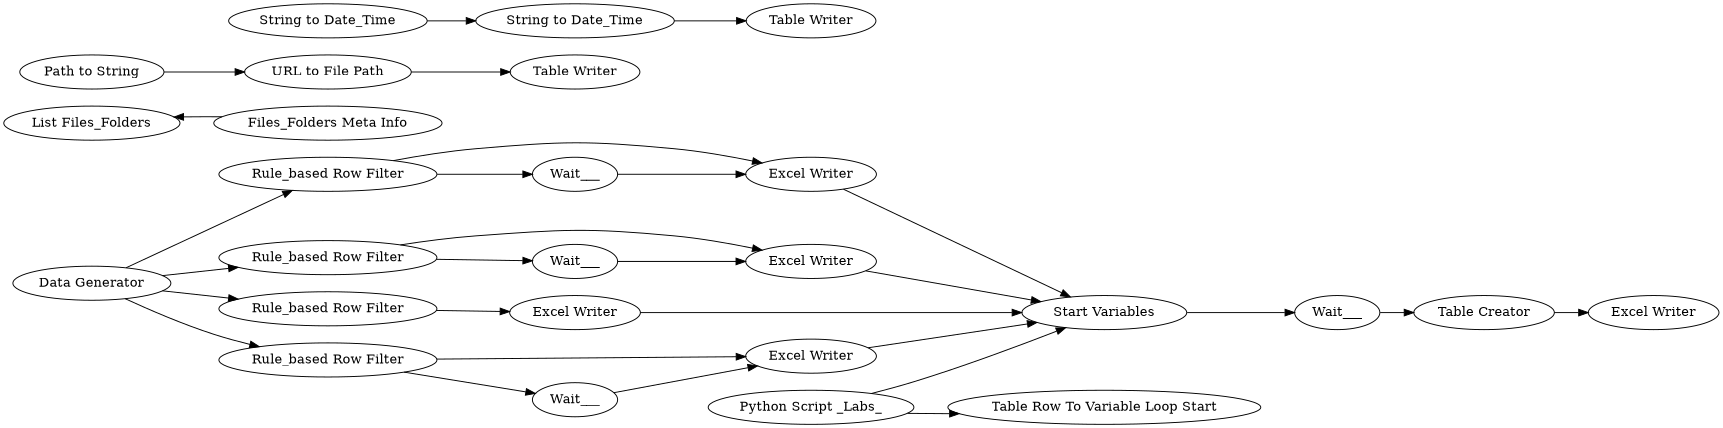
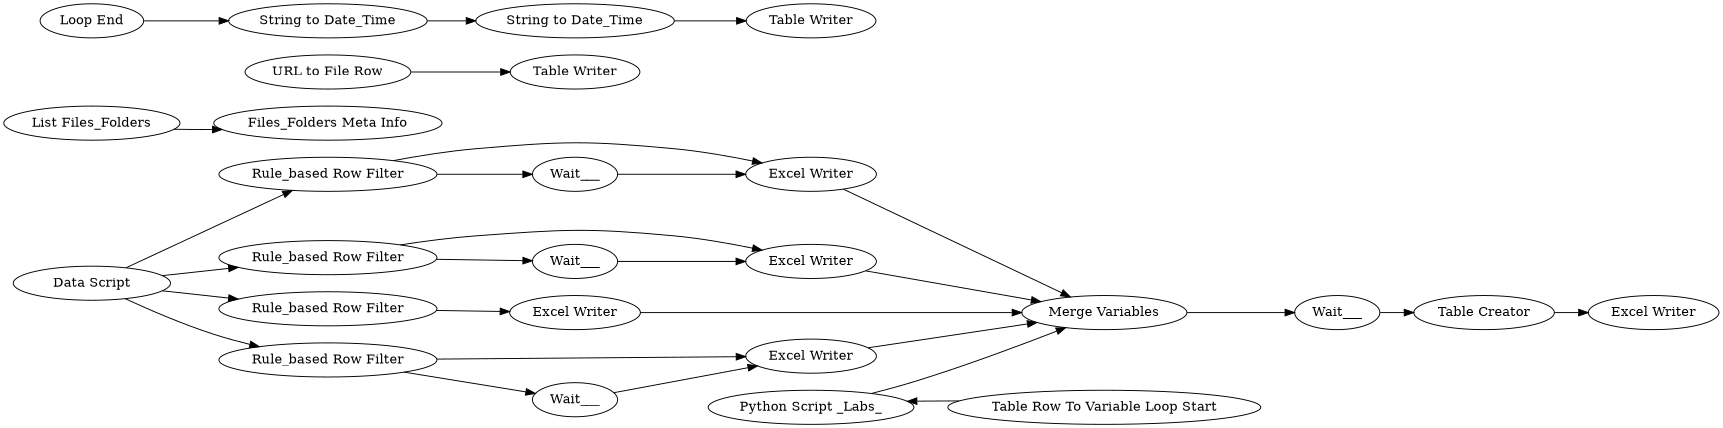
node "Loop End": added
node "Path to String": removed
node "URL to File Path": label "URL to File Path" -> "URL to File Row"
edge "Files_Folders Meta Info" -> "List Files_Folders": reversed
node "Data Generator": label "Data Generator" -> "Data Script"
node "Start Variables": label "Start Variables" -> "Merge Variables"
edge "Python Script _Labs_" -> "Table Row To Variable Loop Start": reversed
